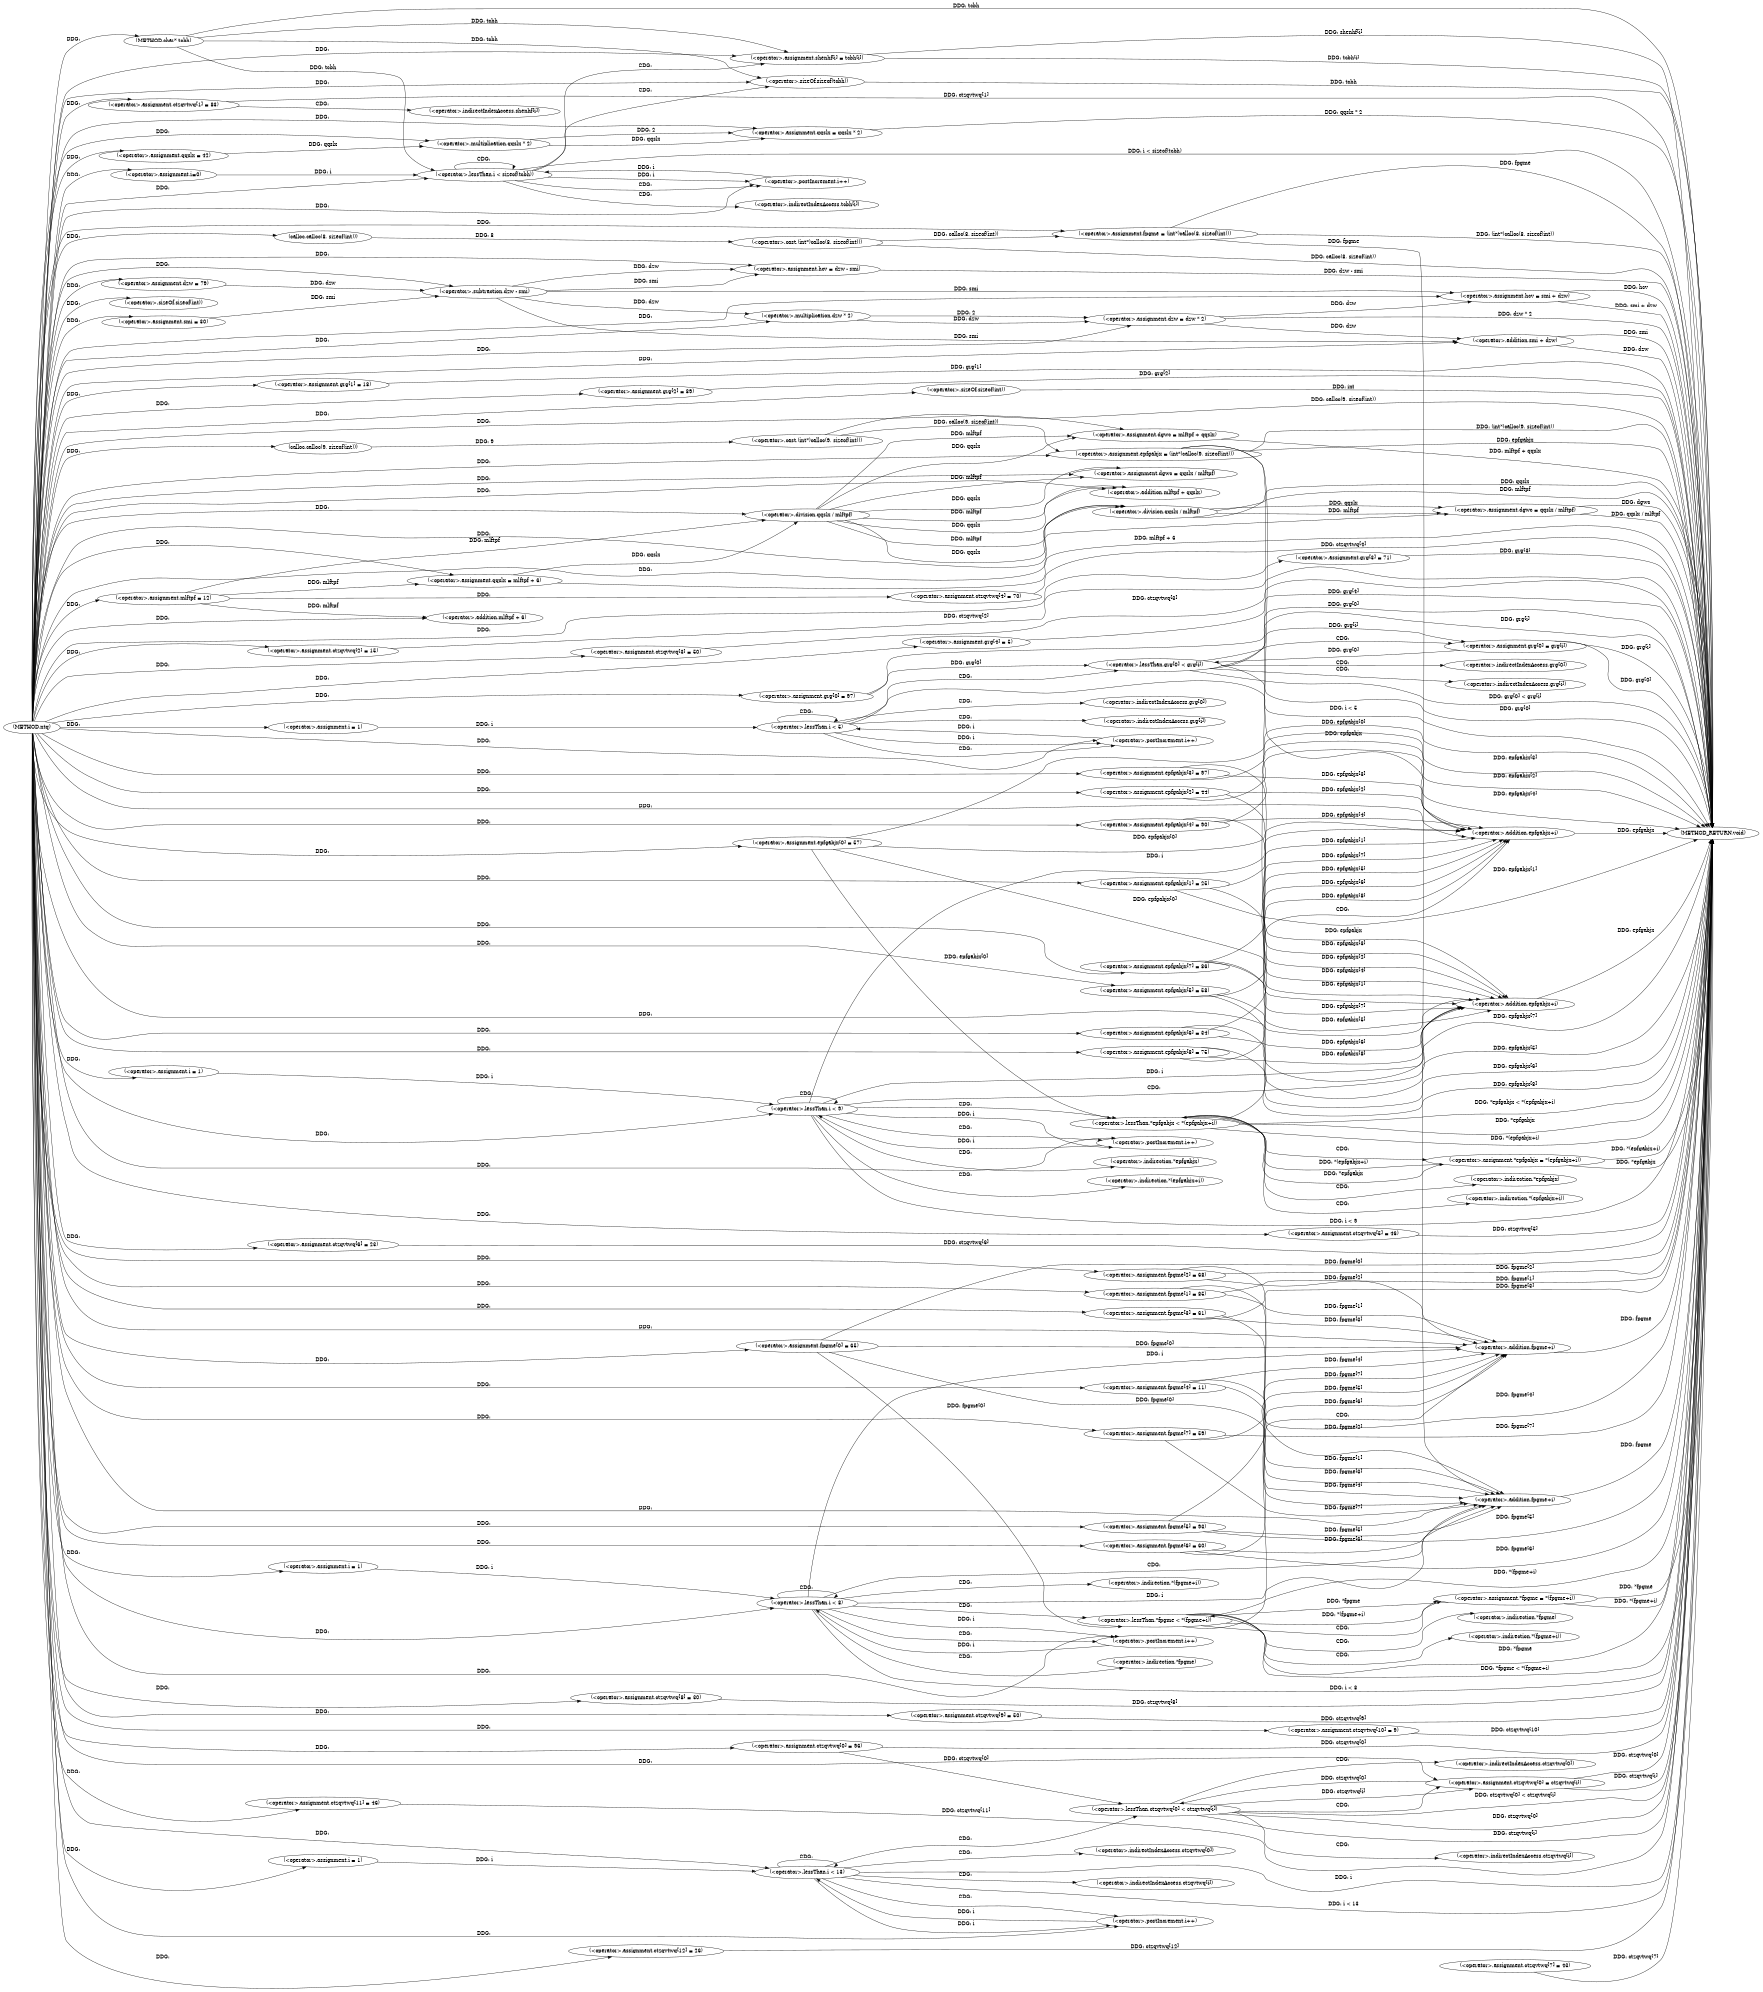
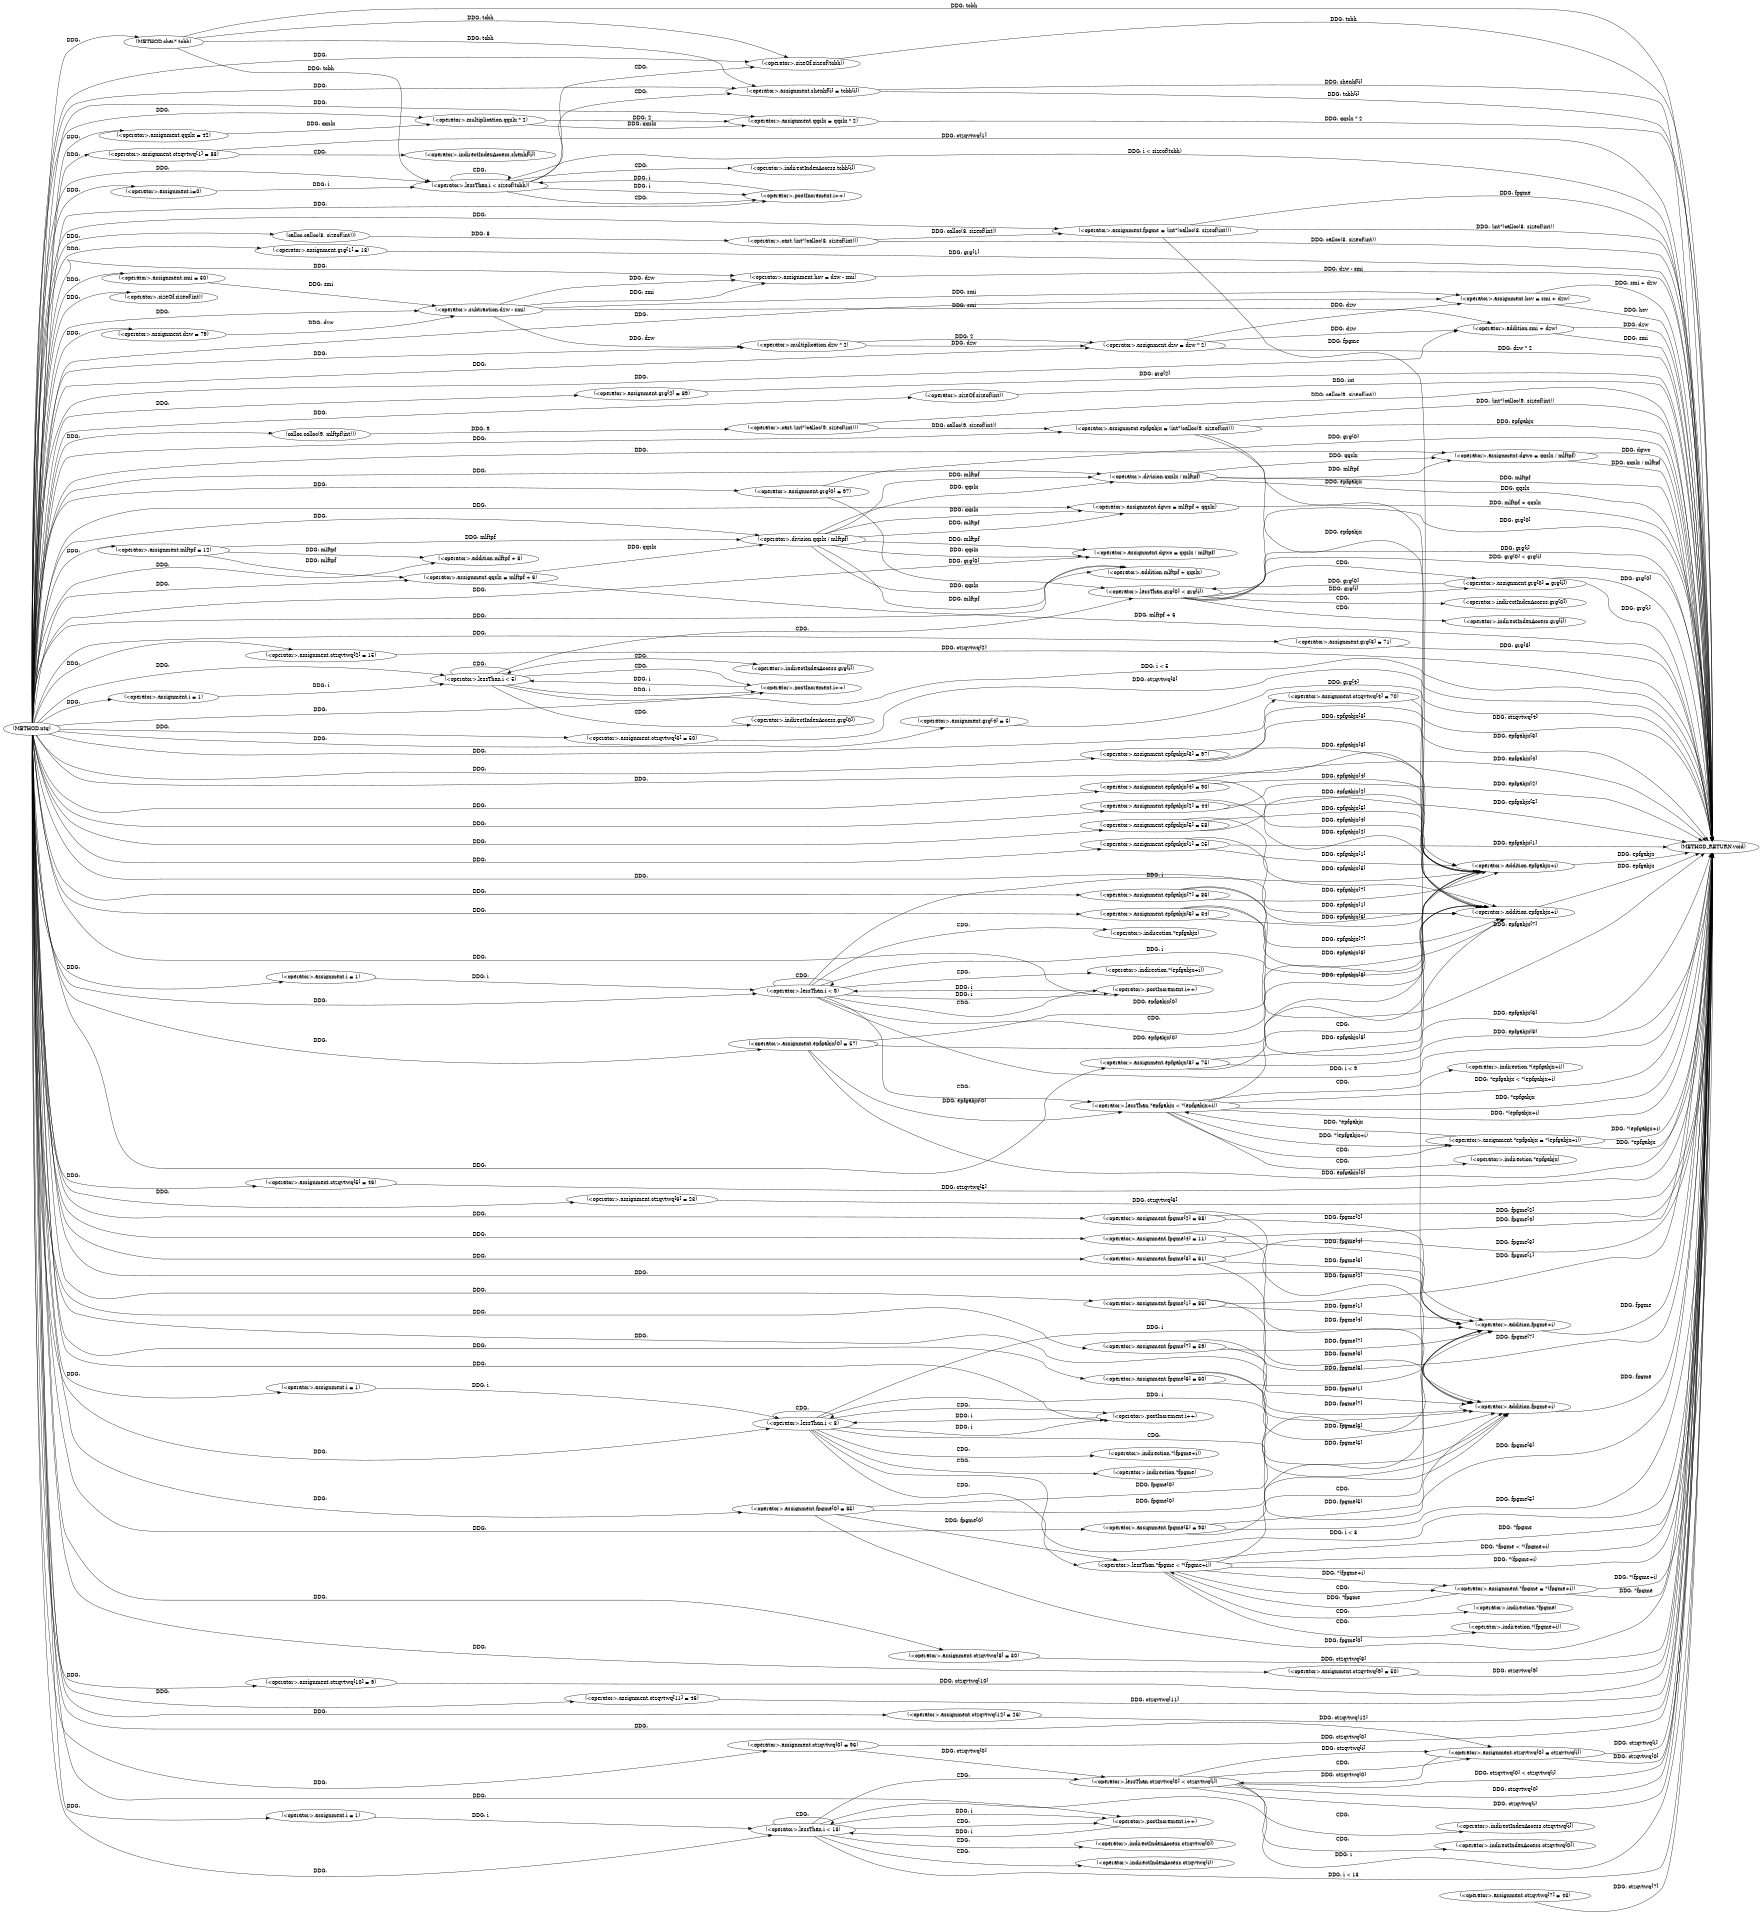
node "(calloc,calloc(9, sizeof(int)))": label "(calloc,calloc(9, sizeof(int)))" -> "(calloc,calloc(9, mlftpf(int)))"
edge "(<operator>.assignment,mlftpf = 12)" -> "(<operator>.assignment,ctzqvtwq[4] = 70)": now "(METHOD,ntq)" -> "(<operator>.assignment,ctzqvtwq[4] = 70)"
edge "(METHOD,ntq)" -> "(<operator>.lessThan,i < 5)": added, label "DDG:"
